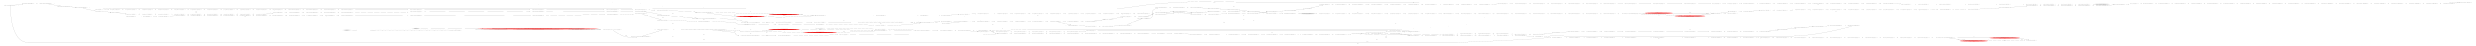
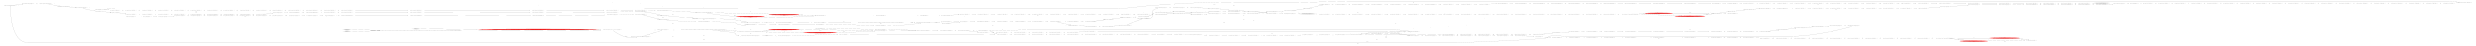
node "testFacetStream['1', '0', '0']": added
